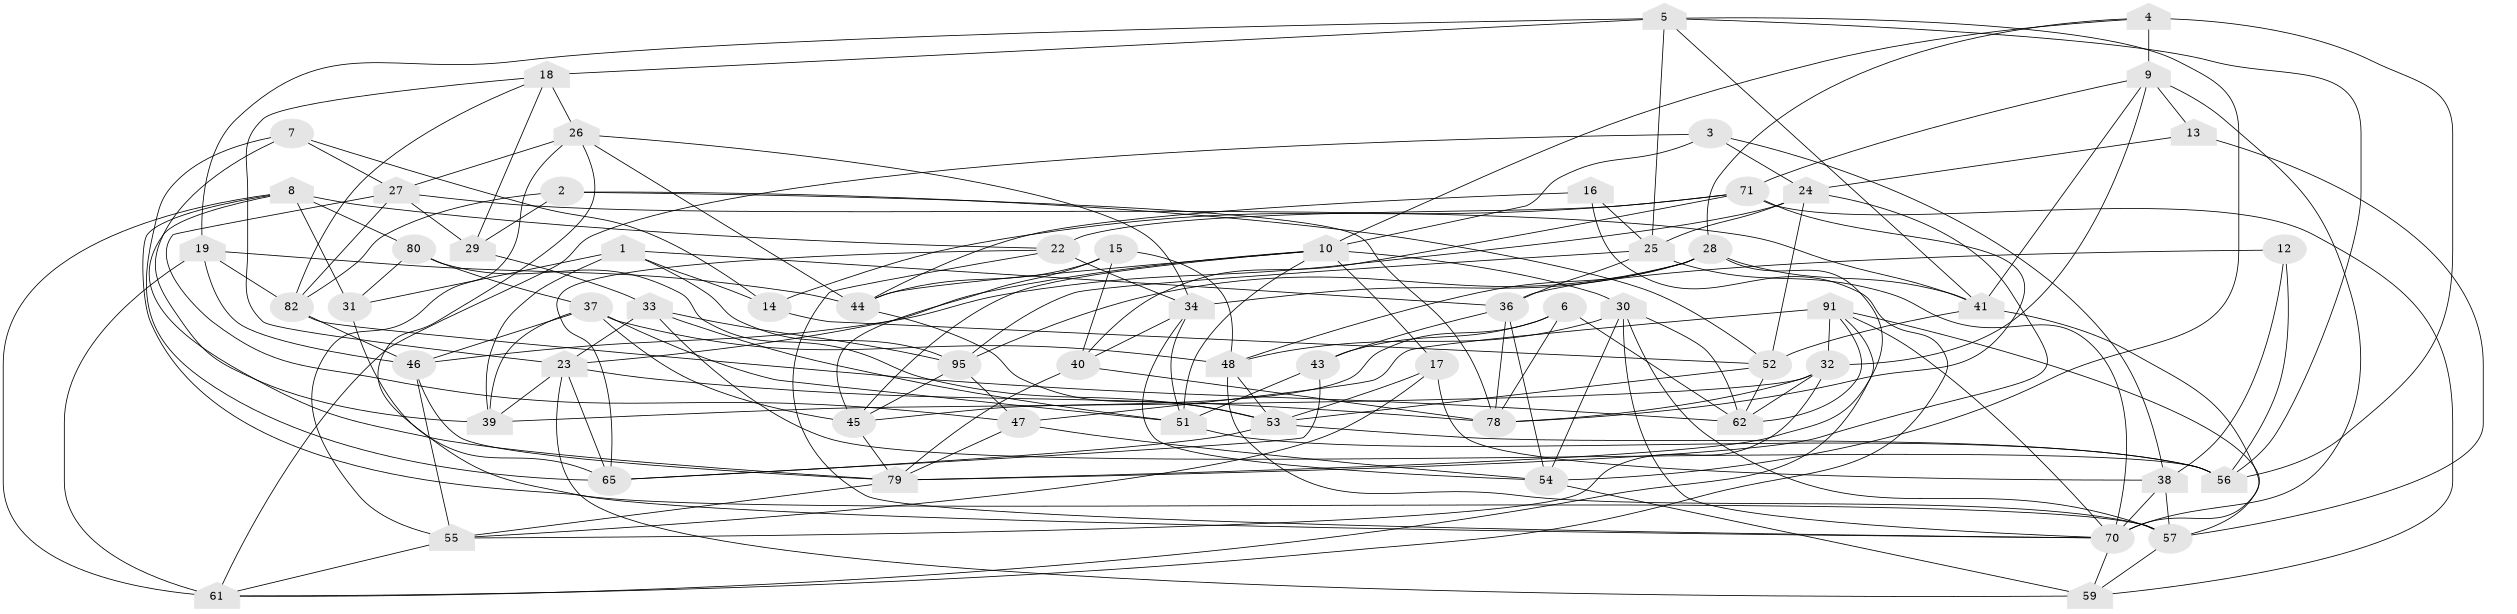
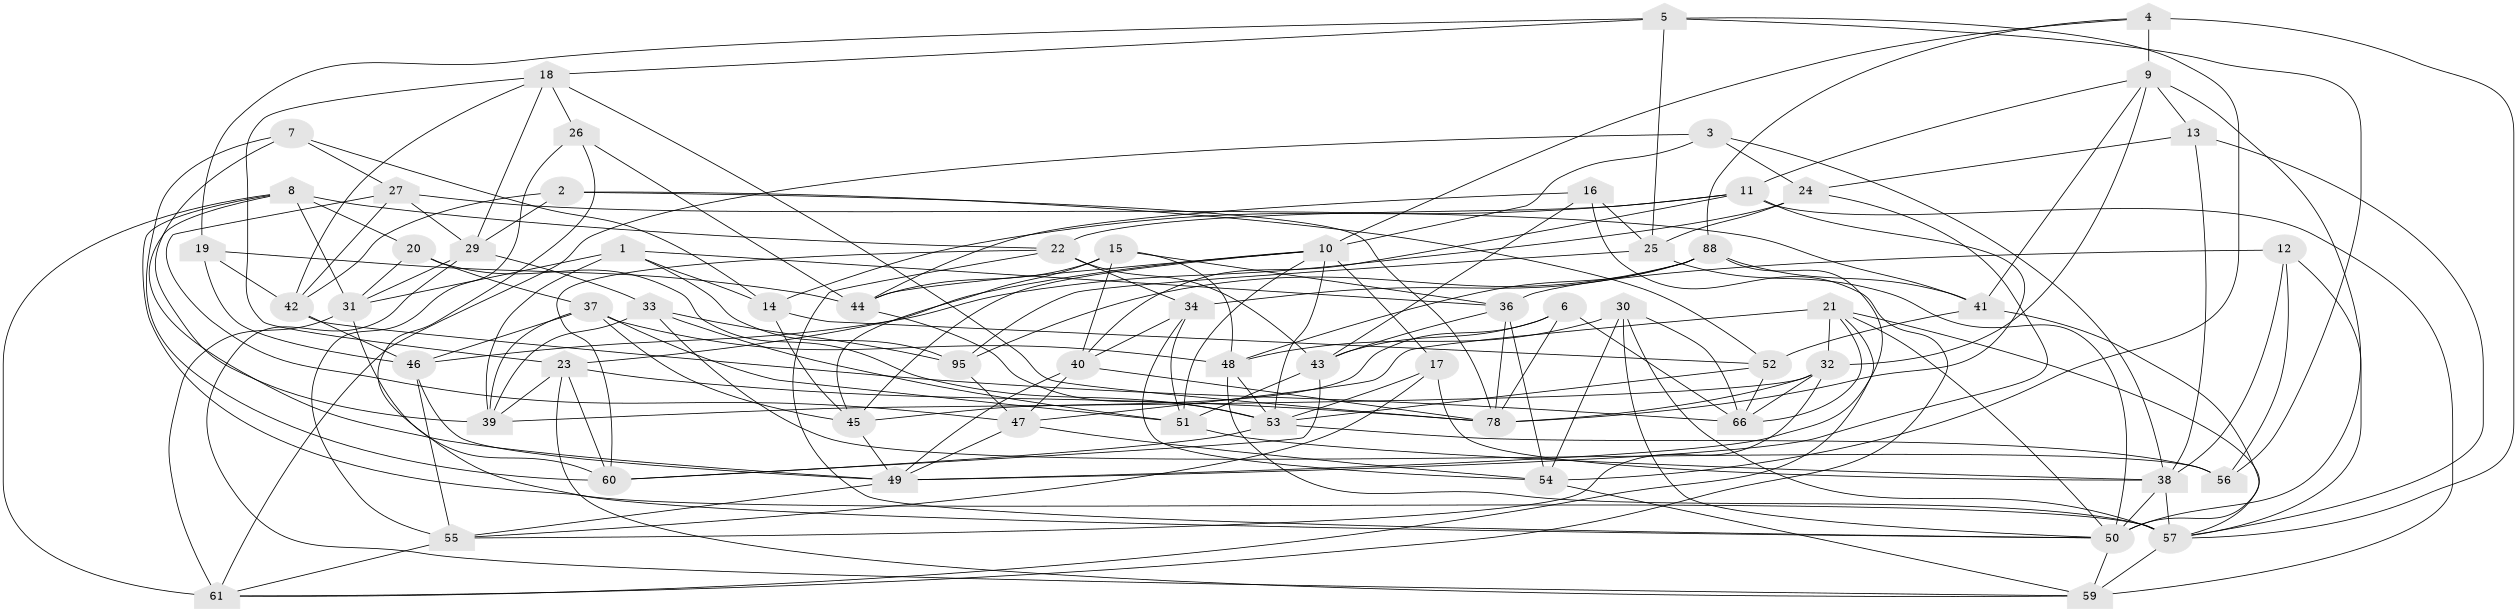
edge "5" -- "41": removed
edge "26" -- "27": removed
edge "26" -- "34": removed
node "71": label "71" -> "11"
edge "4" -- "56": now "4" -- "57"
node "80": label "80" -> "20"
node "28": label "28" -> "88"
edge "10" -- "30": now "10" -- "53"
edge "25" -- "36": now "15" -- "36"
edge "29" -- "31": added
edge "16" -- "43": added
edge "24" -- "52": removed
node "82": label "82" -> "42"
node "91": label "91" -> "21"
edge "22" -- "43": added
edge "13" -- "38": added
edge "18" -- "78": added
edge "33" -- "23": now "33" -- "39"
edge "95" -- "45": now "14" -- "45"
edge "40" -- "47": added
node "62": label "62" -> "66"
edge "19" -- "61": now "31" -- "61"
edge "12" -- "57": added
edge "51" -- "56": now "51" -- "38"
node "65": label "65" -> "60"
node "79": label "79" -> "49"
node "70": label "70" -> "50"
edge "29" -- "59": added
